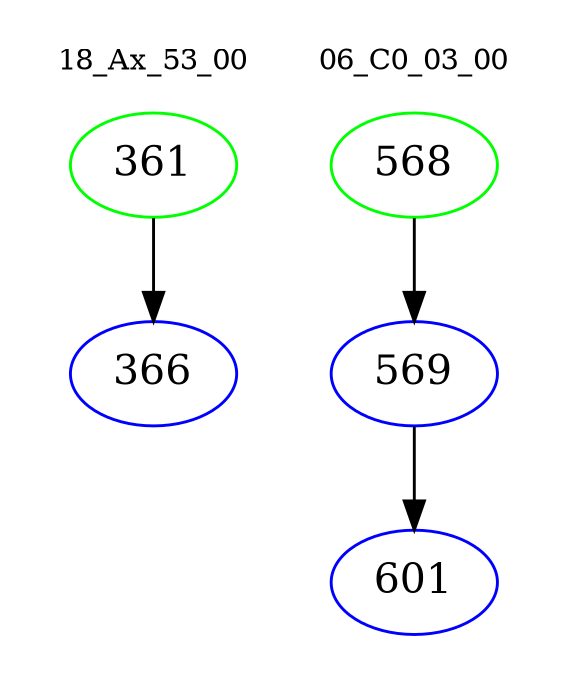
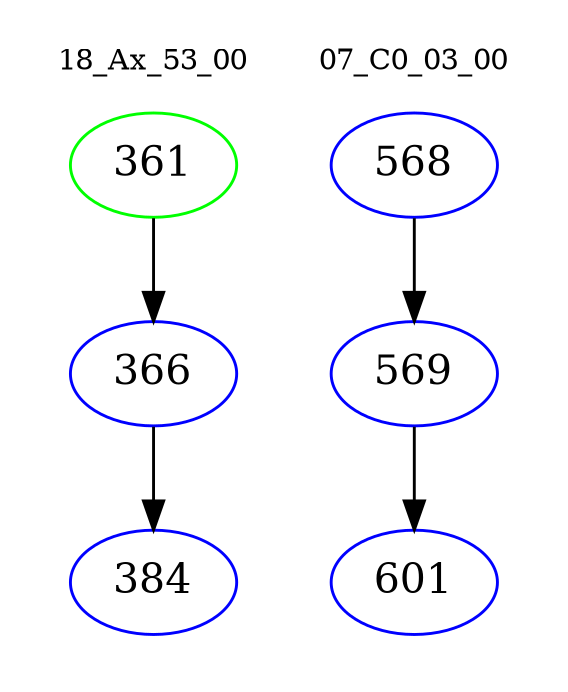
cluster "06_C0_03_00": label "06_C0_03_00" -> "07_C0_03_00"
node "568": color green -> blue
node "384": added
